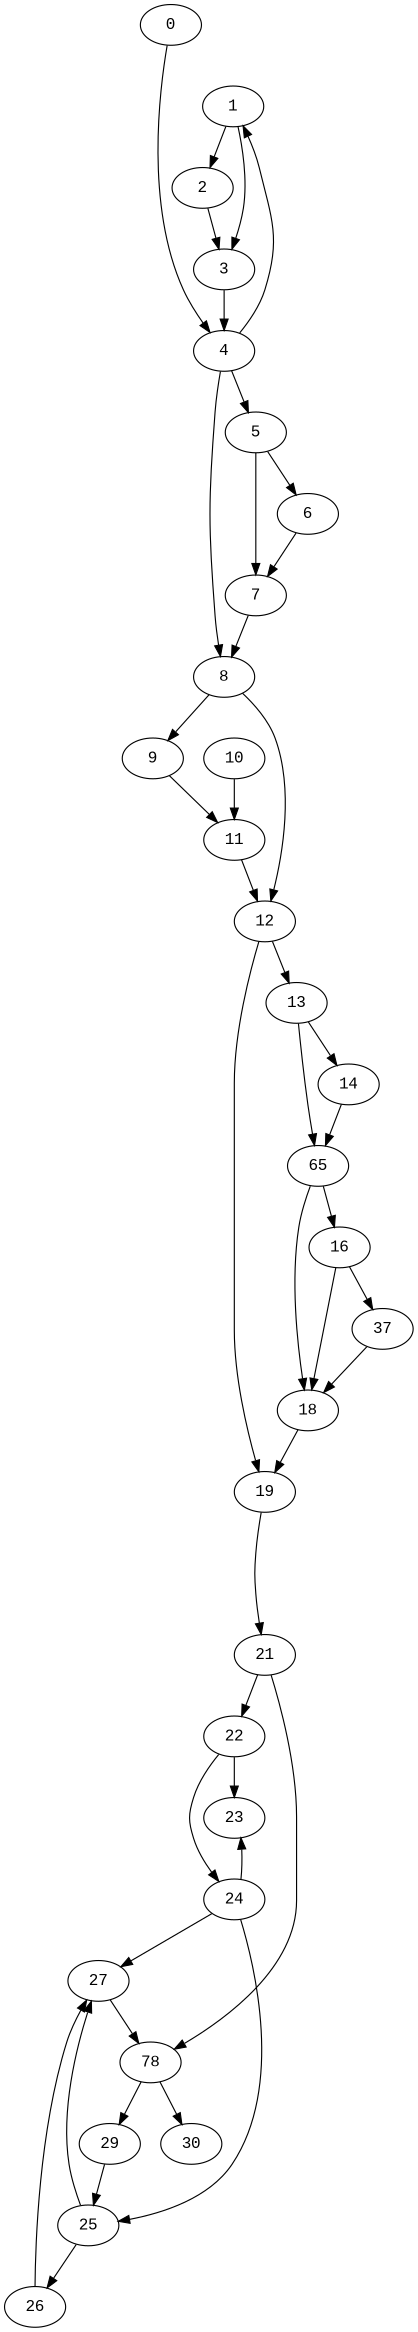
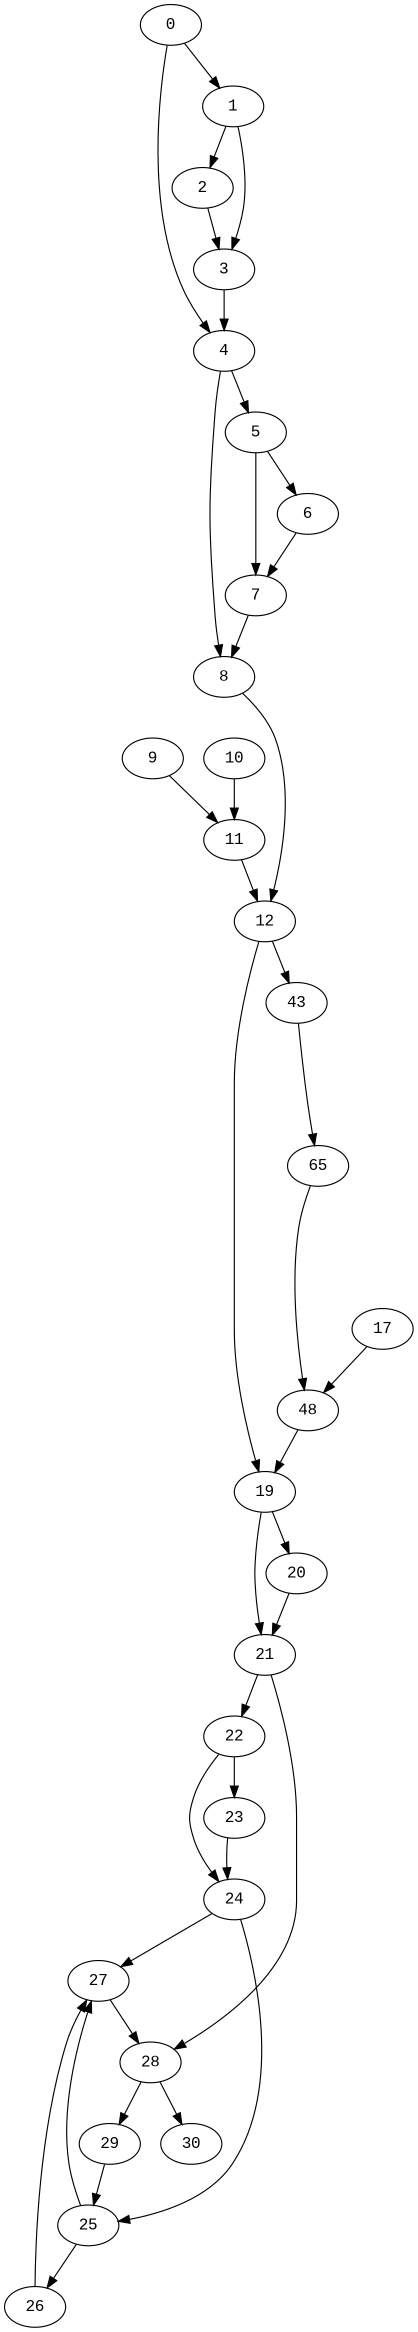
edge "4" -> "1": now "0" -> "1"
edge "8" -> "9": removed
node "13": label "13" -> "43"
node "14": removed
node "16": removed
node "37": label "37" -> "17"
node "18": label "18" -> "48"
node "20": added
edge "24" -> "23": reversed
node "78": label "78" -> "28"
